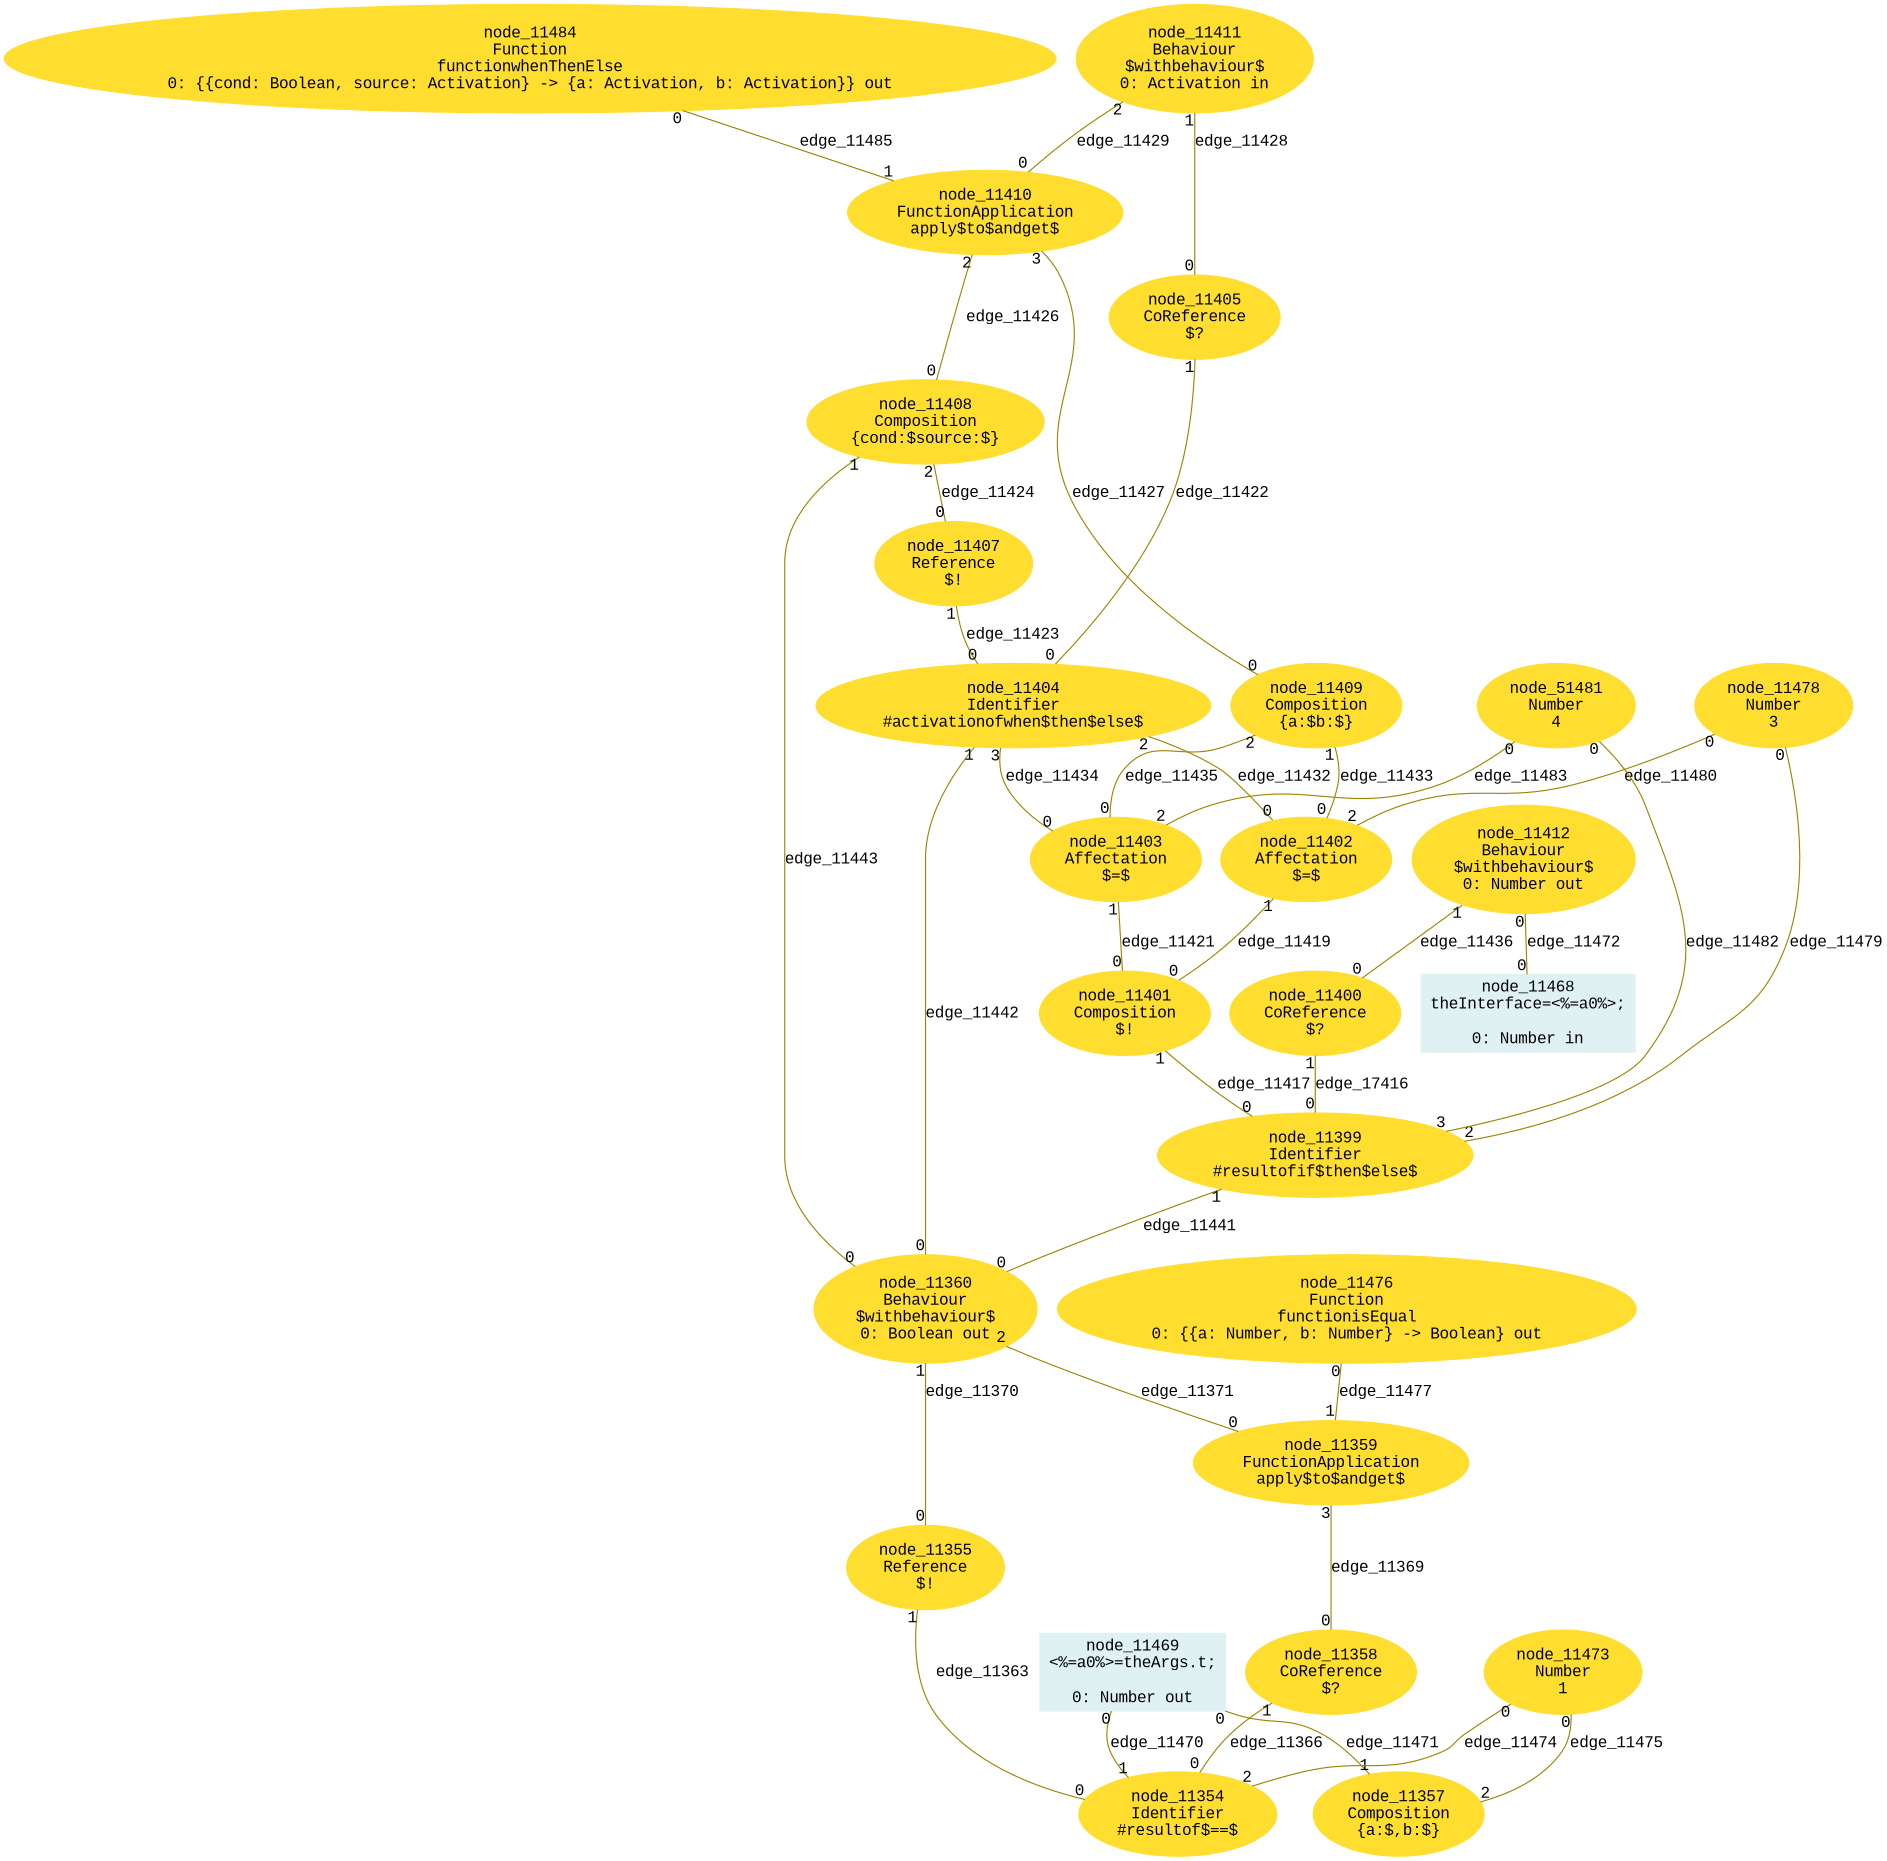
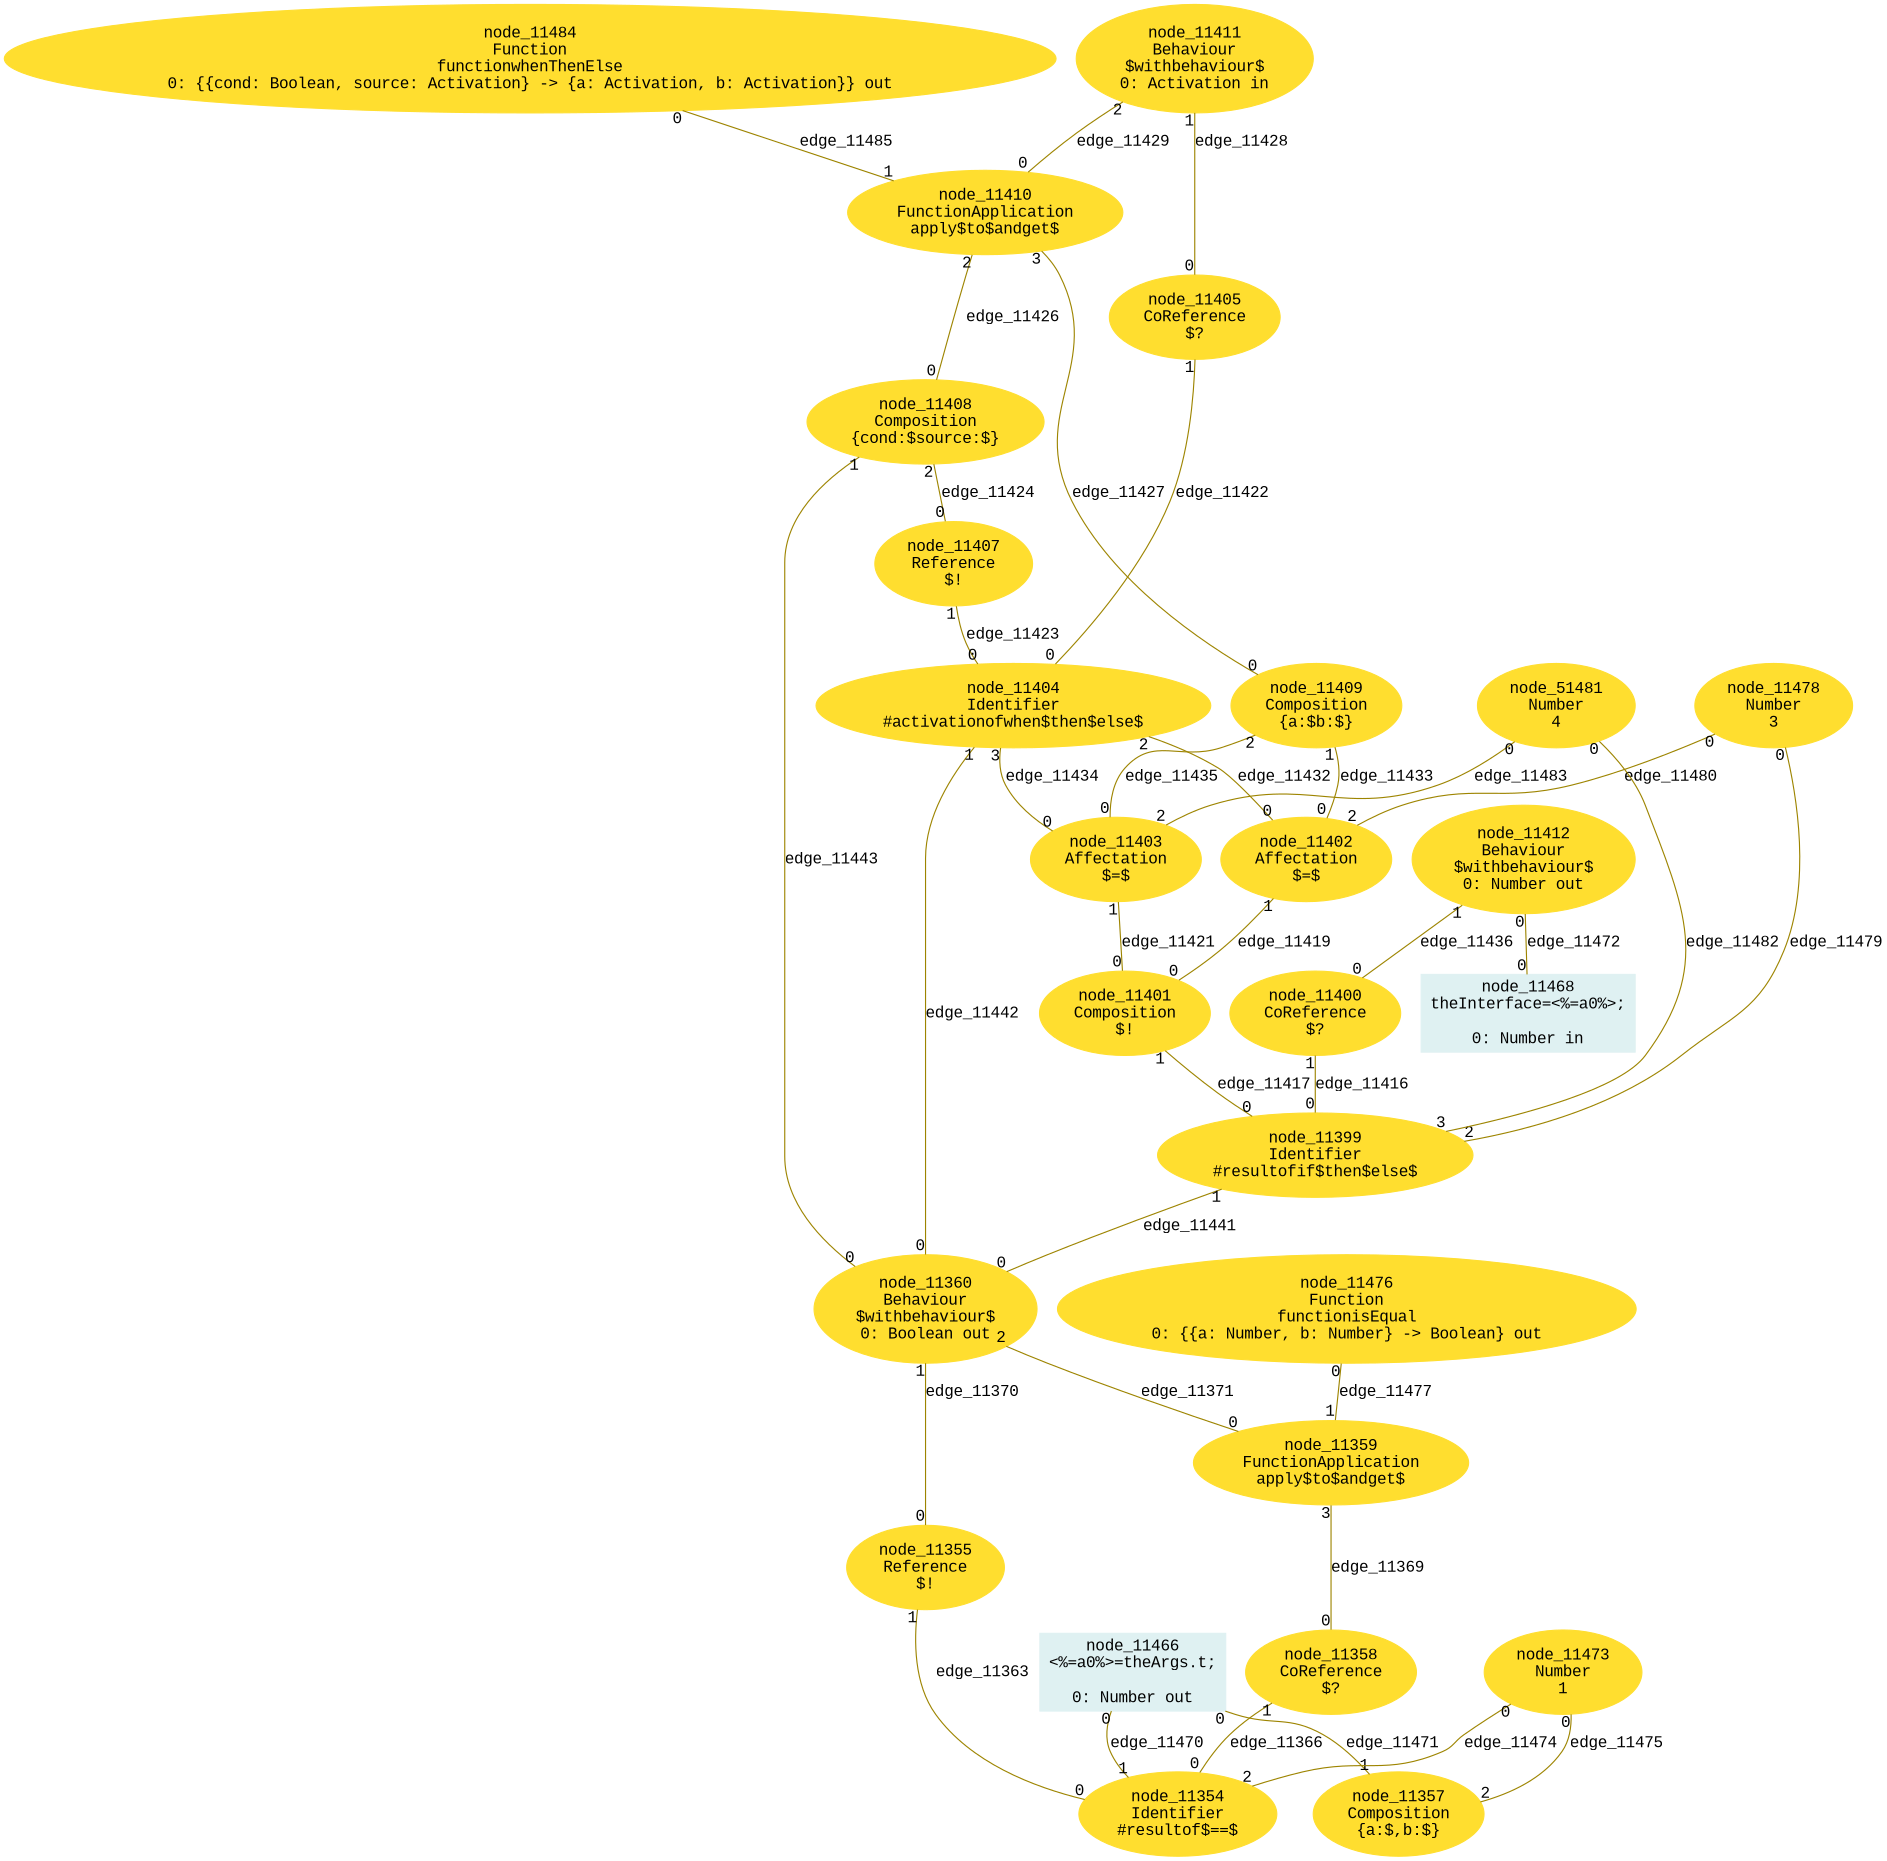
edge "node_11400 CoReference $?" -- "node_11399 Identifier #resultofif$then$else$": label "edge_17416" -> "edge_11416"
node "node_11469 <%=a0%>=theArgs.t; 0: Number out": label "node_11469 <%=a0%>=theArgs.t; 0: Number out" -> "node_11466 <%=a0%>=theArgs.t; 0: Number out"
